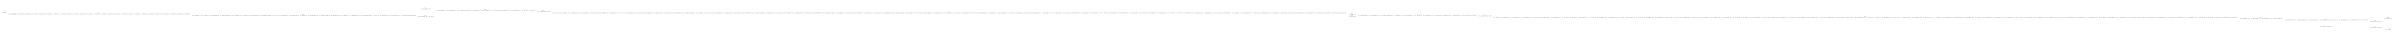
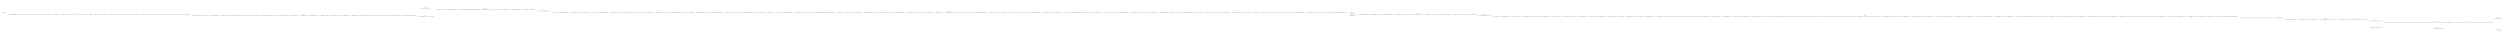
node "46837: read-variable['Array',v181,-]": added
